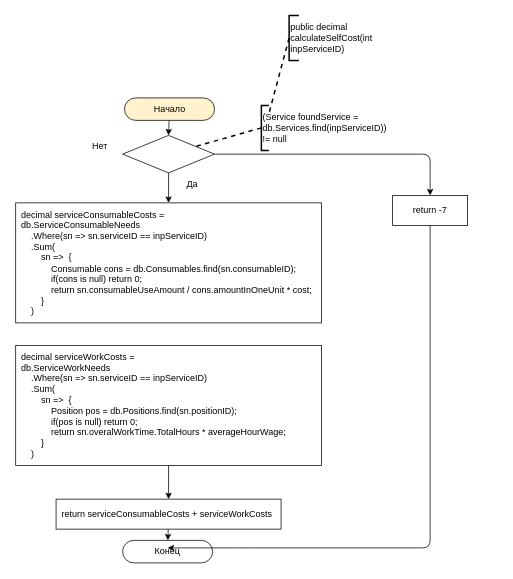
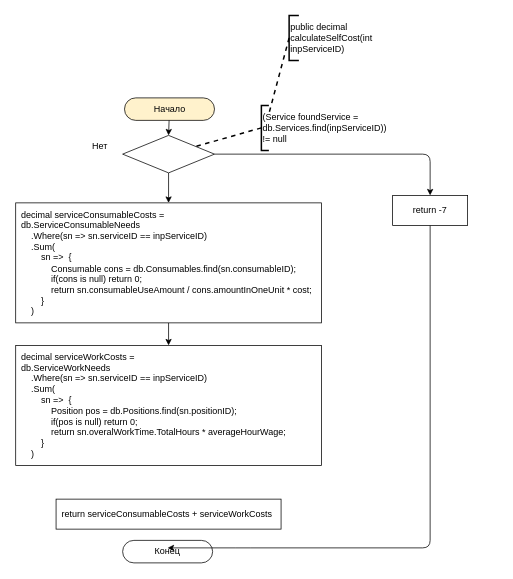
node "Да": removed
edge "decimal serviceConsumableCosts = db.ServiceConsumableNeeds .Where(sn => sn.serviceID == inpServiceID) .Sum( sn => { Consumable cons = db.Consumables.find(sn.consumableID); if(cons is null) return 0; return sn.consumableUseAmount / cons.amountInOneUnit * cost; } )" -> "decimal serviceWorkCosts = db.ServiceWorkNeeds .Where(sn => sn.serviceID == inpServiceID) .Sum( sn => { Position pos = db.Positions.find(sn.positionID); if(pos is null) return 0; return sn.overalWorkTime.TotalHours * averageHourWage; } )": added
edge "decimal serviceWorkCosts = db.ServiceWorkNeeds .Where(sn => sn.serviceID == inpServiceID) .Sum( sn => { Position pos = db.Positions.find(sn.positionID); if(pos is null) return 0; return sn.overalWorkTime.TotalHours * averageHourWage; } )" -> "return serviceConsumableCosts + serviceWorkCosts": removed
edge "return serviceConsumableCosts + serviceWorkCosts" -> "Конец": removed
